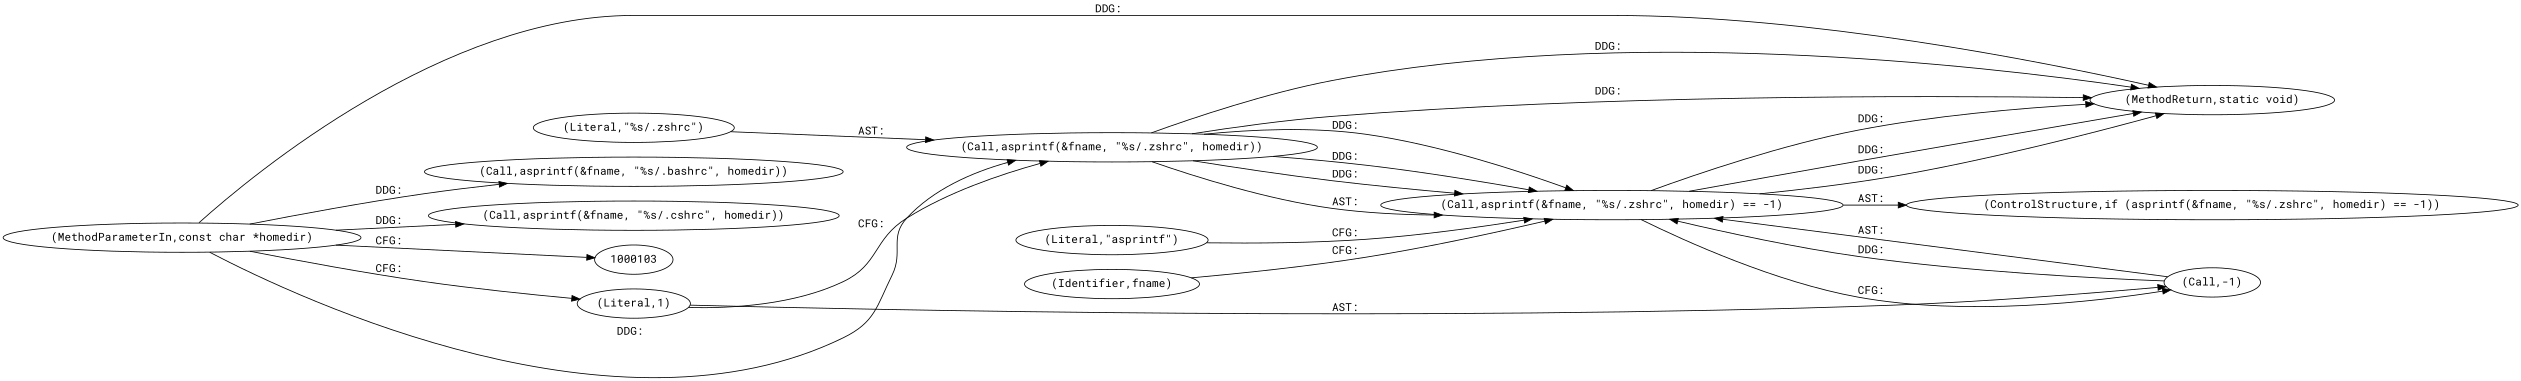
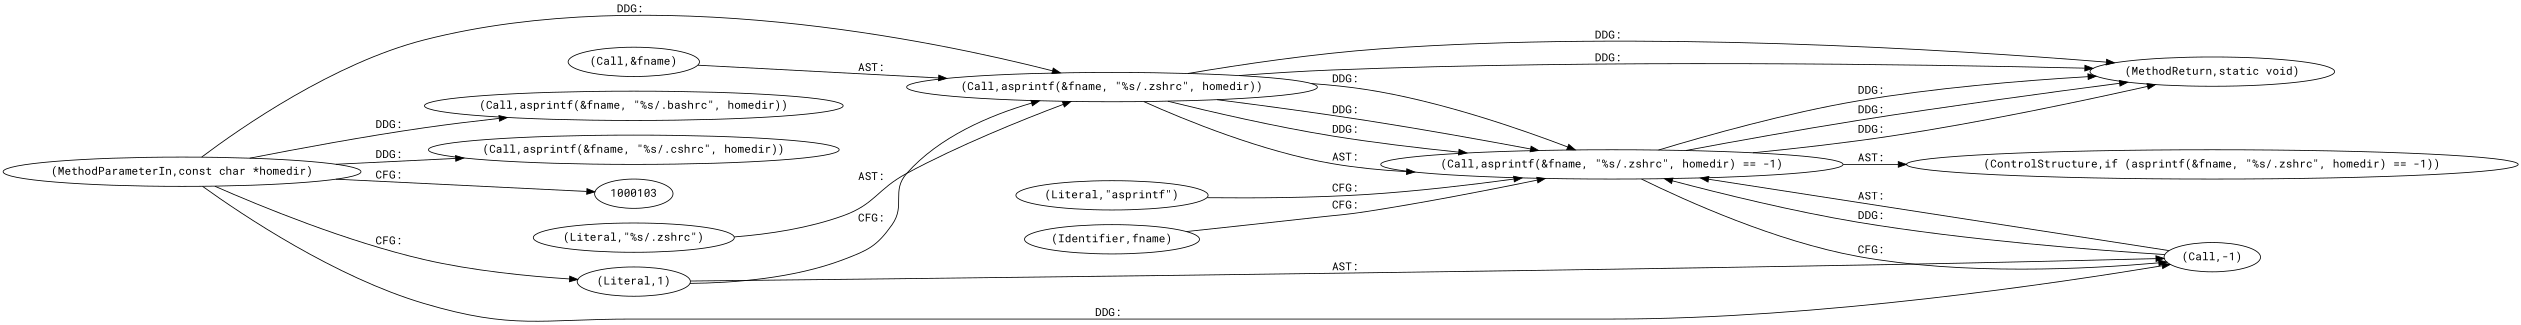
edge "(MethodParameterIn,const char *homedir)" -> "(MethodReturn,static void)": now "(MethodParameterIn,const char *homedir)" -> "(Call,-1)"
node "(Call,&fname)": added
